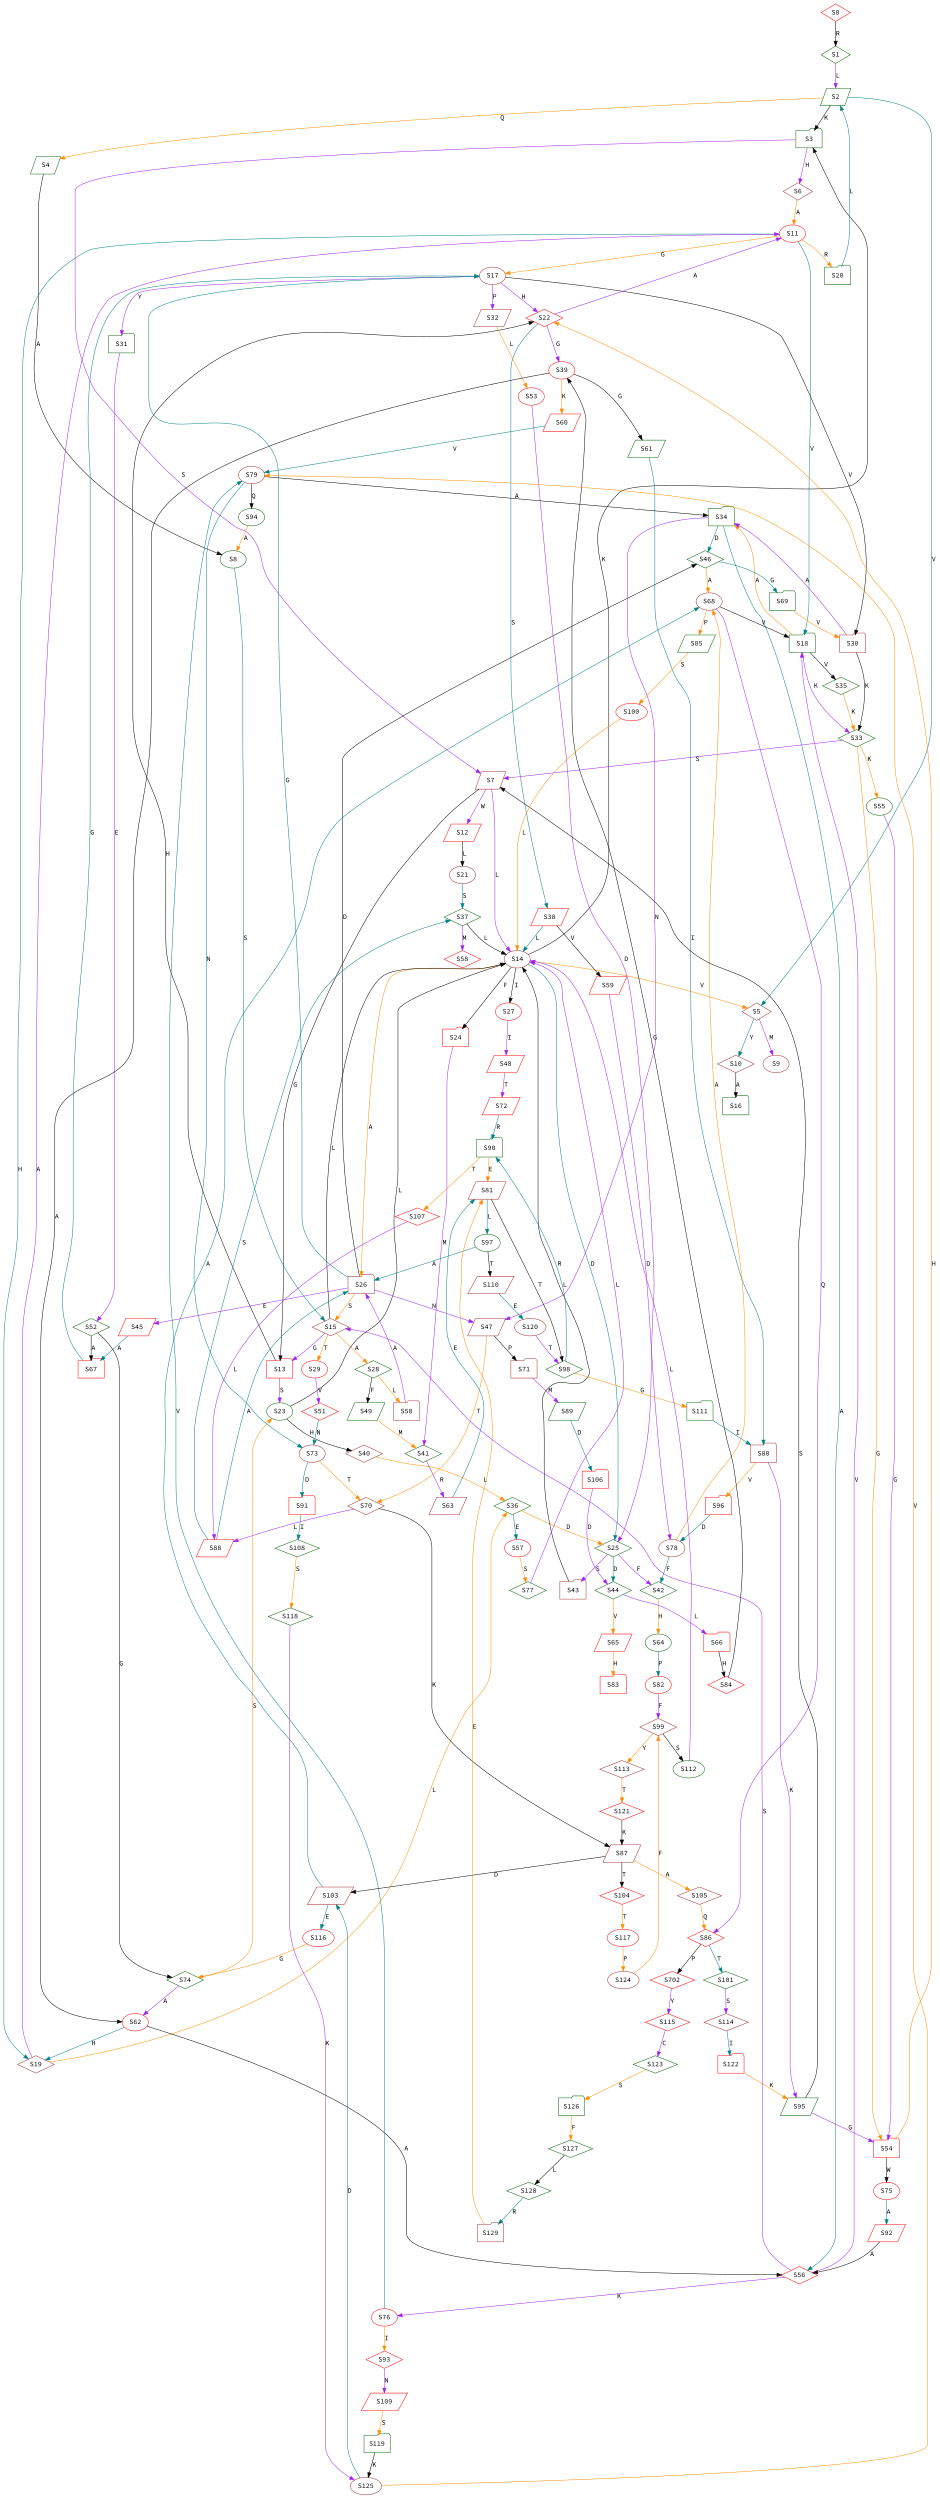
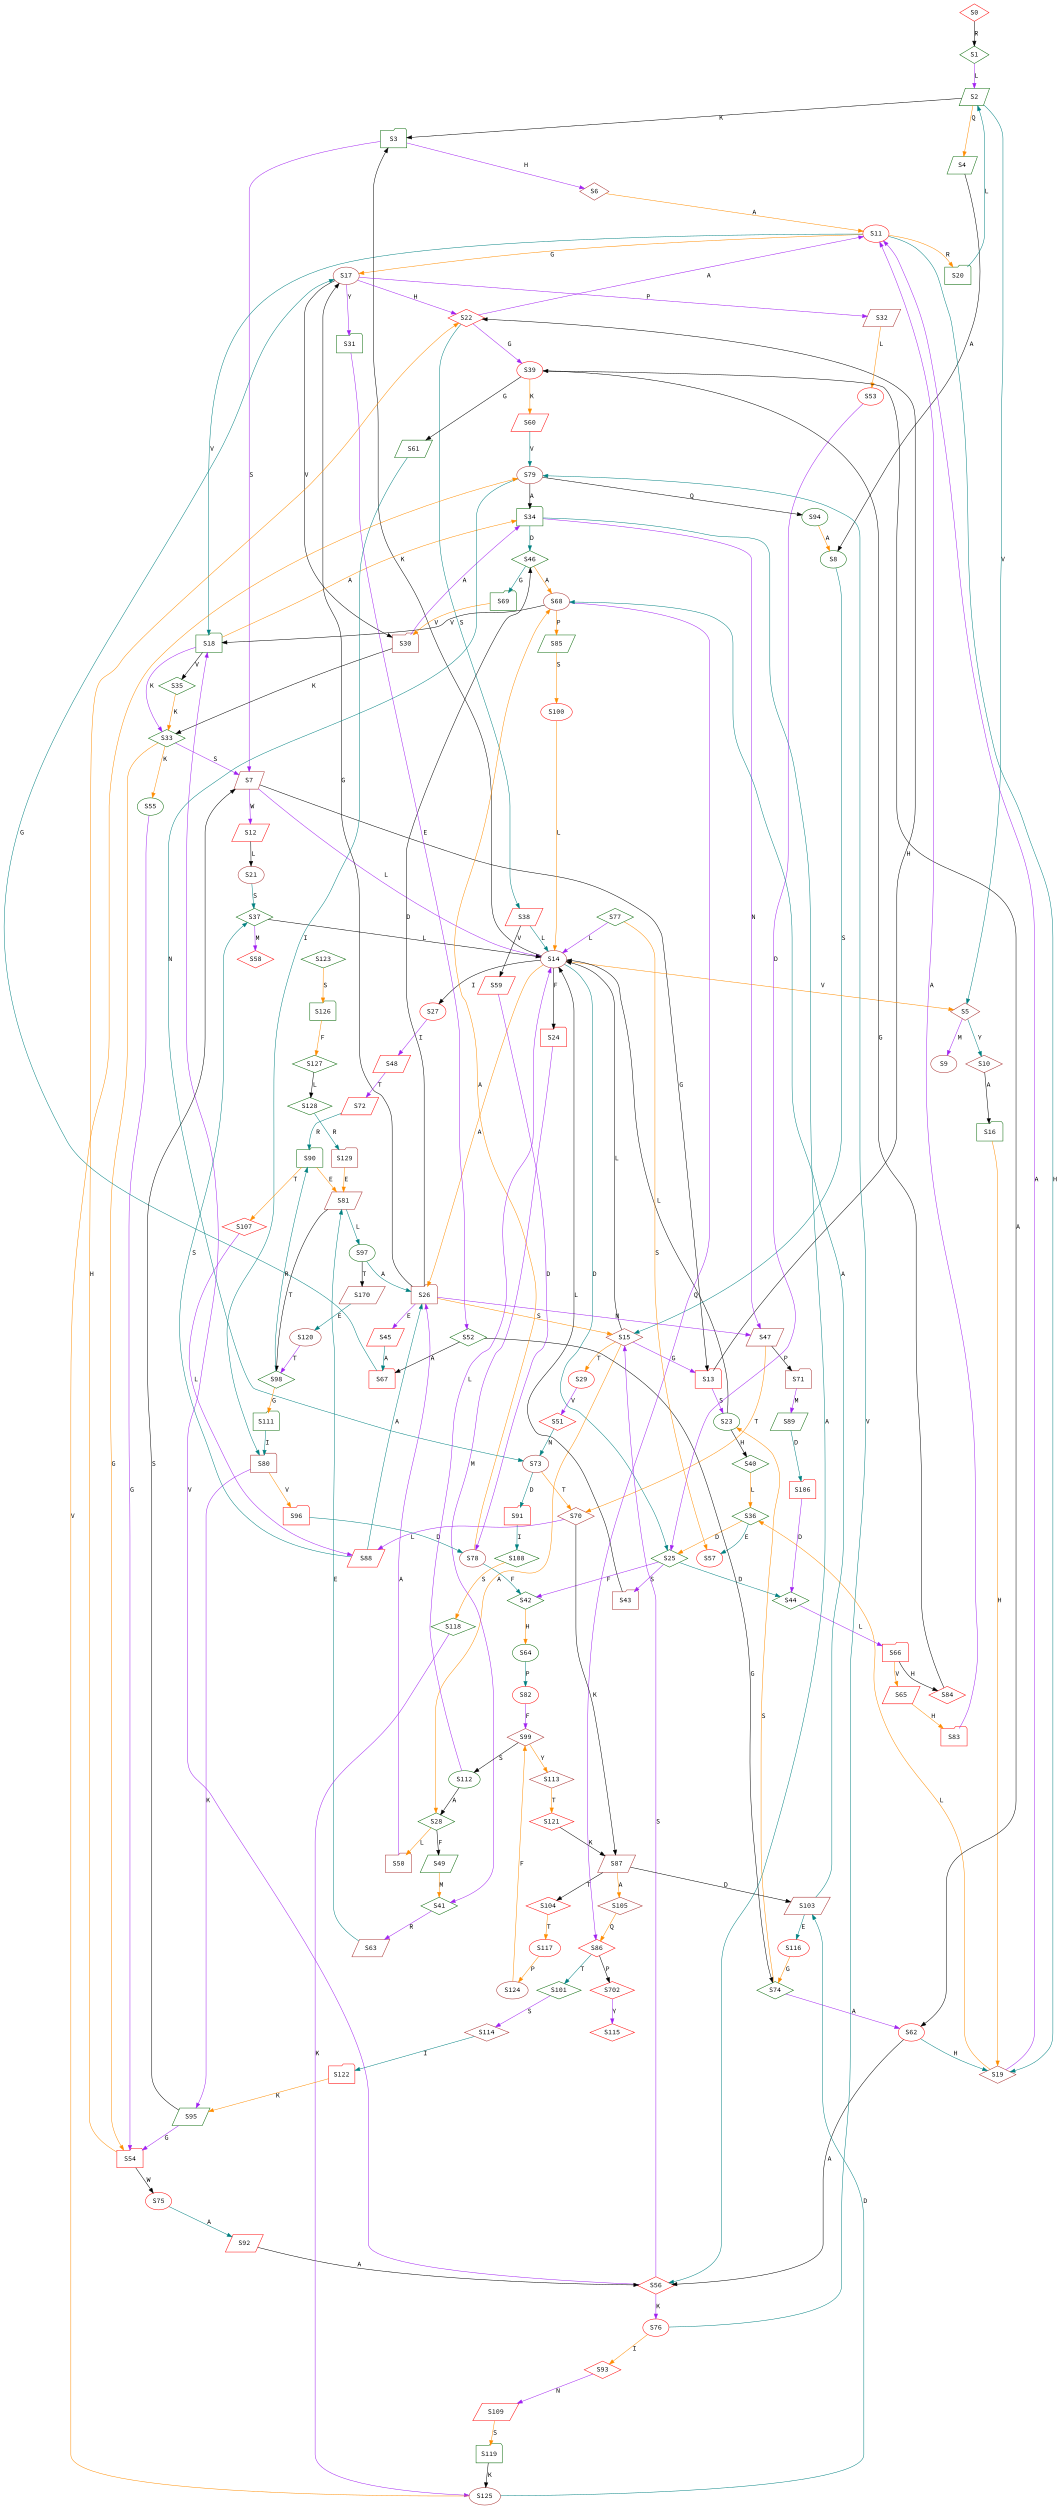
edge "S26" -> "S17": color teal -> black
edge "S83" -> "S11": added, label "A"
node "S110": label "S110" -> "S170"
node "S40": color brown -> darkgreen
edge "S57" -> "S77": reversed
edge "S16" -> "S19": added, label "H"
edge "S44" -> "S65": now "S66" -> "S65"
edge "S112" -> "S28": added, label "A"
edge "S115" -> "S123": removed, label "C"
